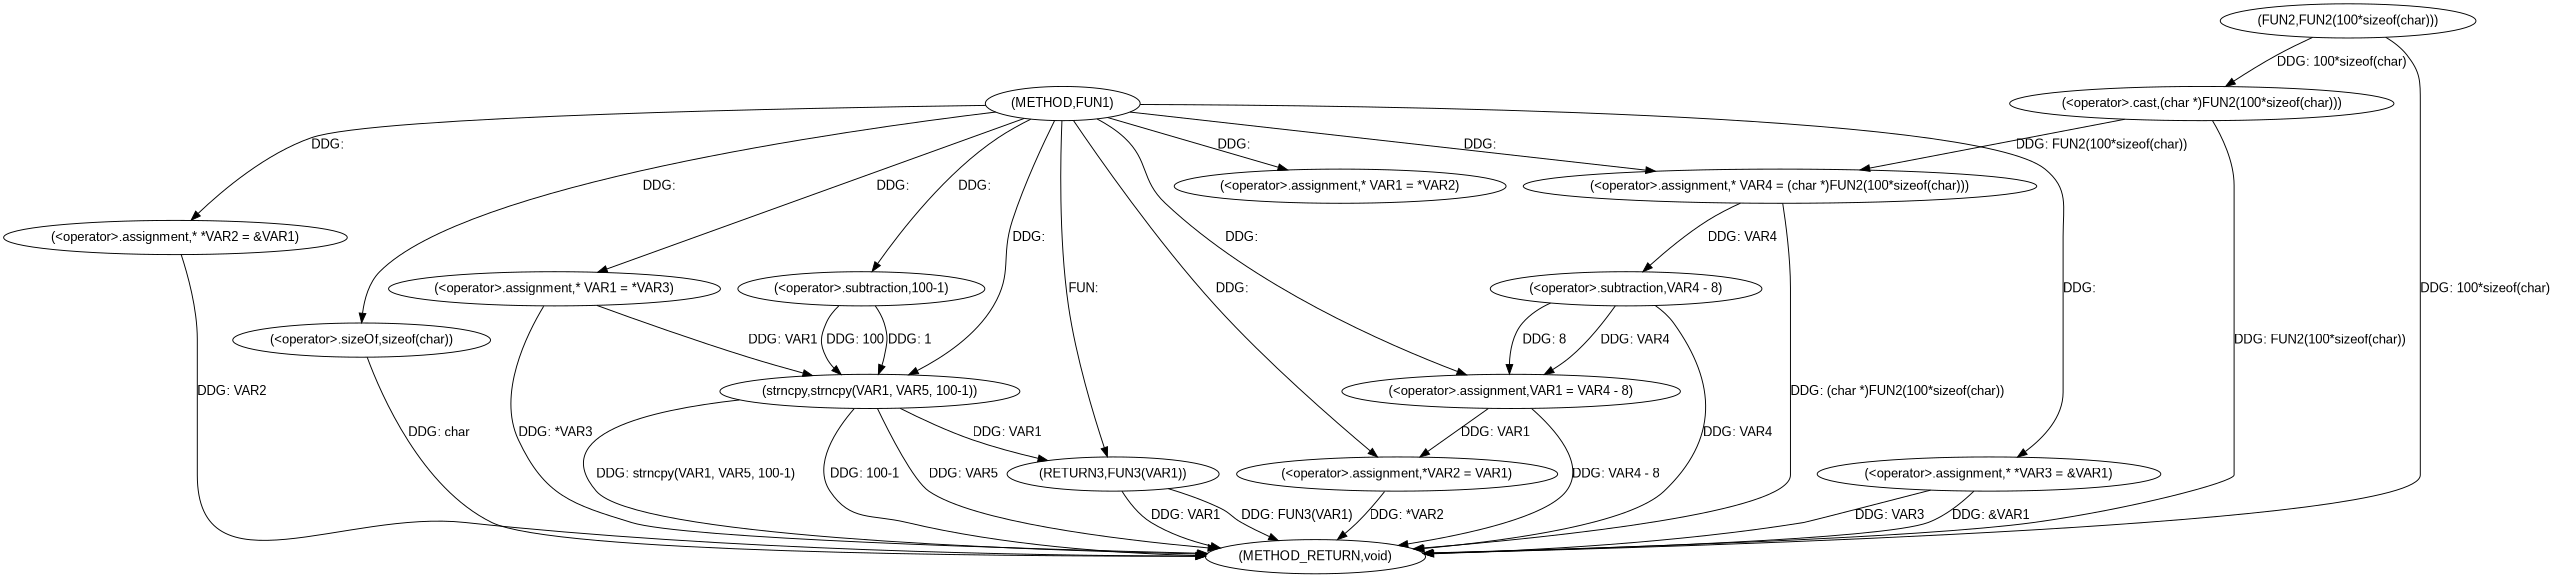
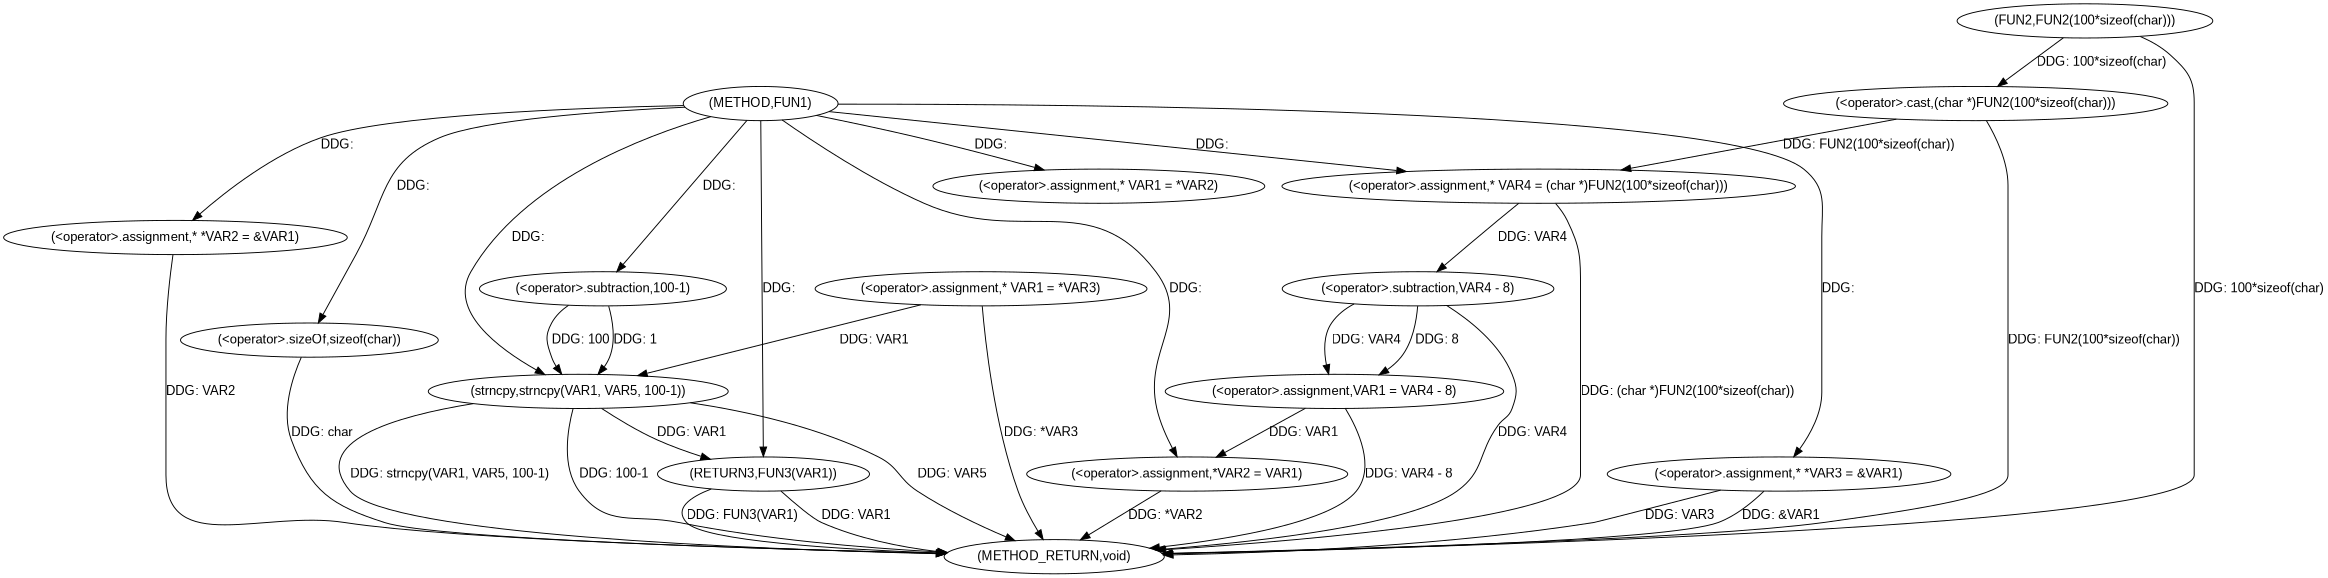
edge "(METHOD,FUN1)" -> "(<operator>.assignment,* VAR1 = *VAR3)": removed, label "DDG:"
edge "(METHOD,FUN1)" -> "(<operator>.assignment,VAR1 = VAR4 - 8)": removed, label "DDG:"
edge "(METHOD,FUN1)" -> "(RETURN3,FUN3(VAR1))": label "FUN: " -> "DDG: "
